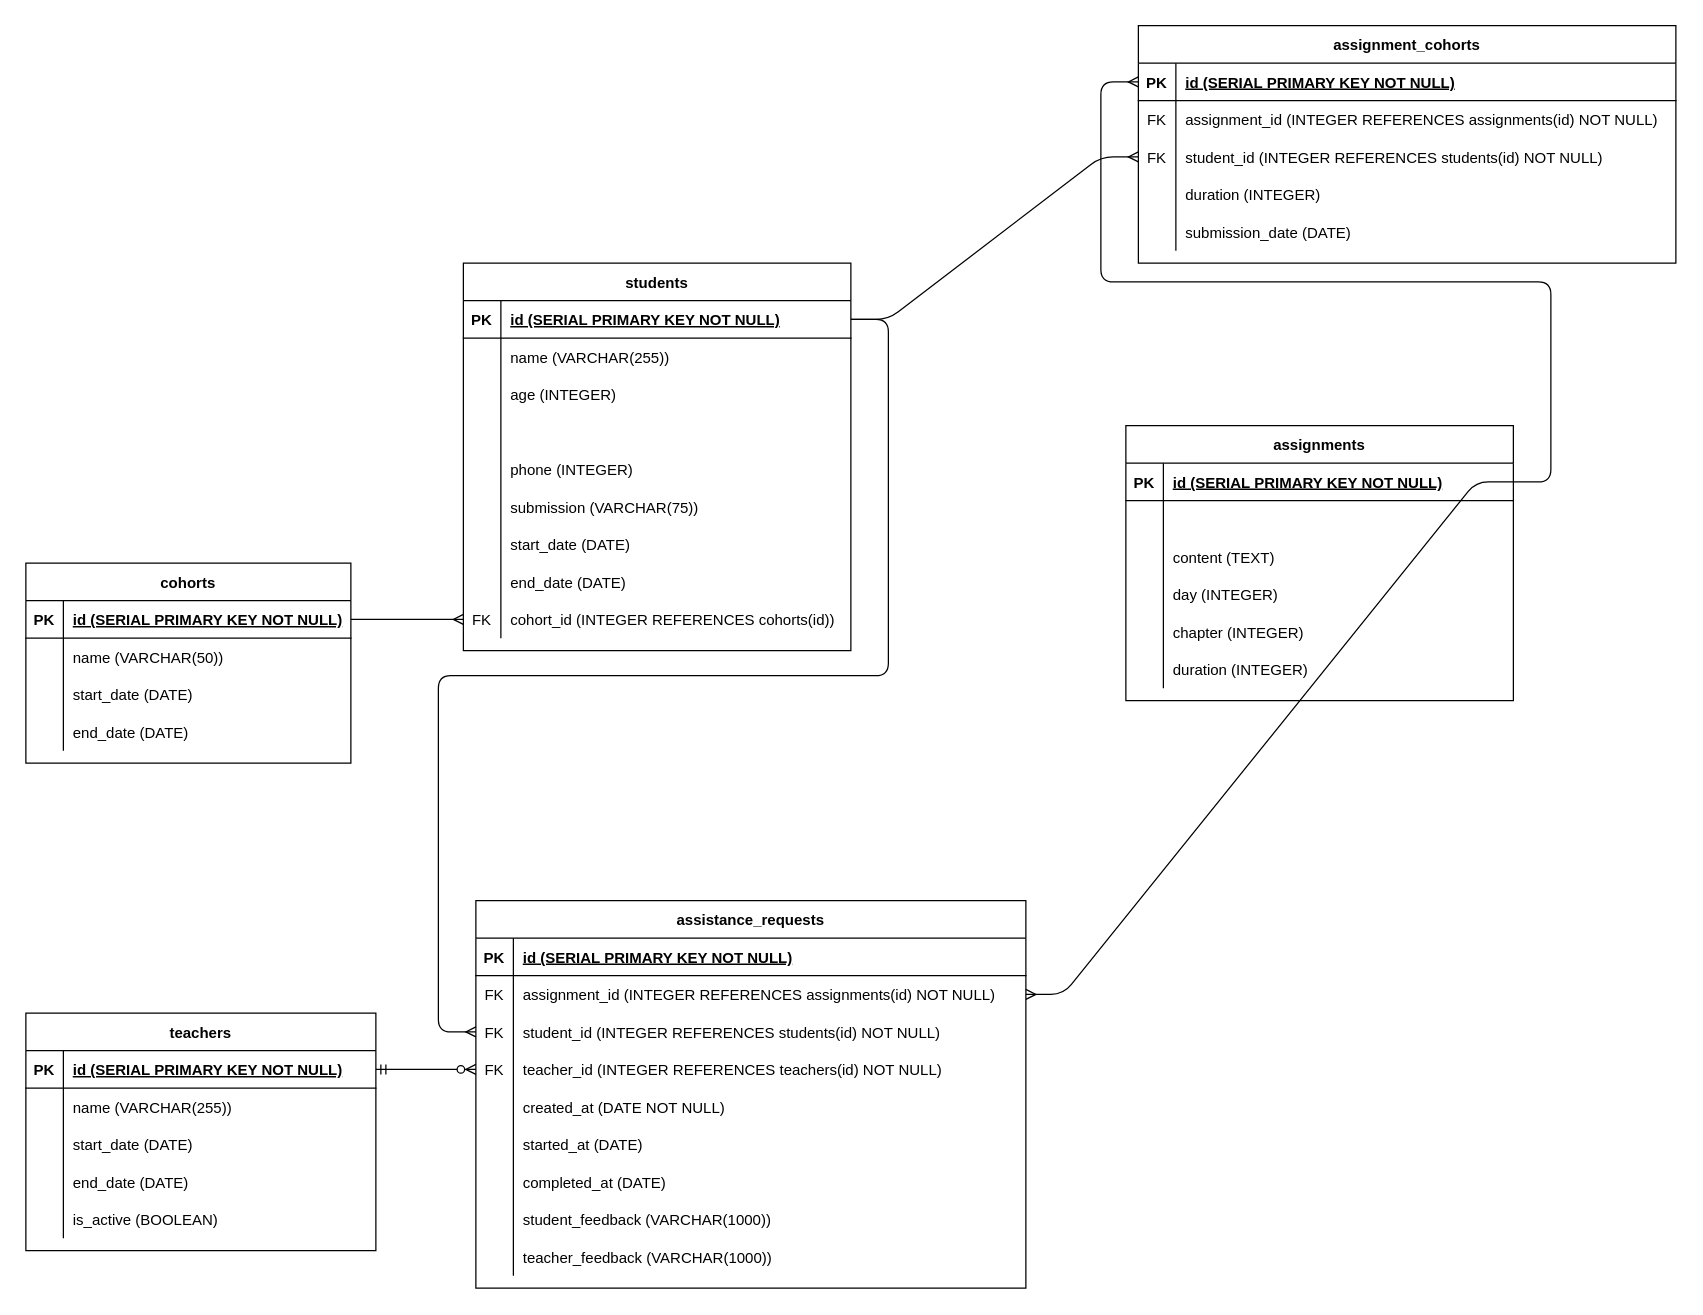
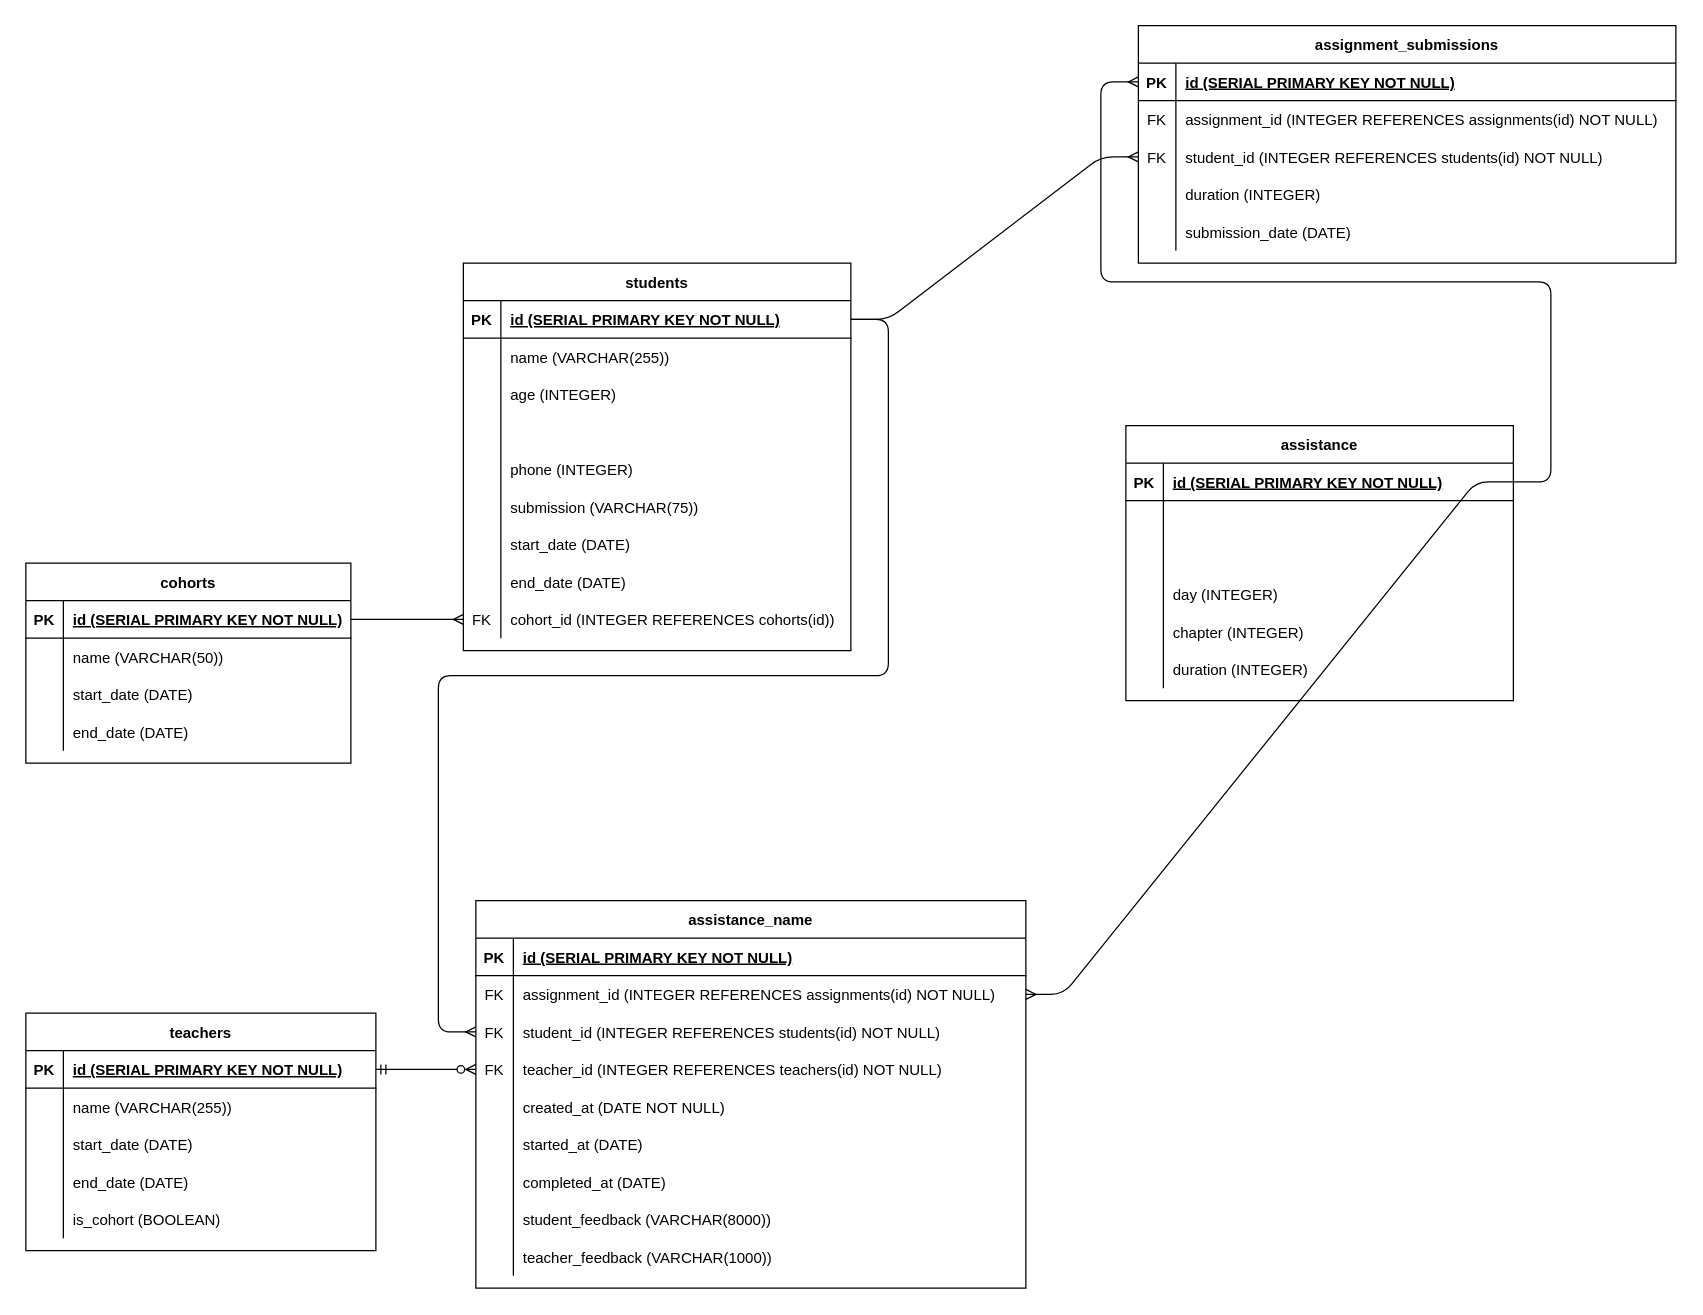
node "assignment_cohorts": label "assignment_cohorts" -> "assignment_submissions"
node "assignments": label "assignments" -> "assistance"
node "content (TEXT)": removed
node "assistance_requests": label "assistance_requests" -> "assistance_name"
node "is_active (BOOLEAN)": label "is_active (BOOLEAN)" -> "is_cohort (BOOLEAN)"
node "student_feedback (VARCHAR(1000))": label "student_feedback (VARCHAR(1000))" -> "student_feedback (VARCHAR(8000))"
